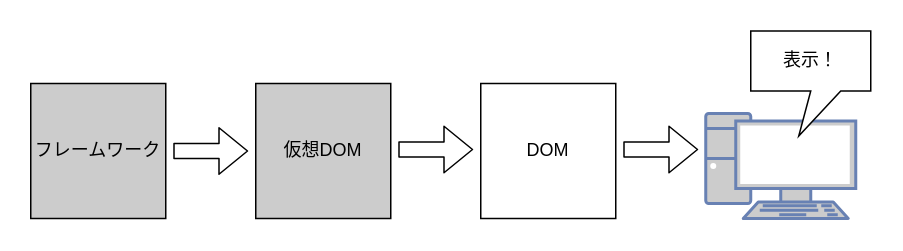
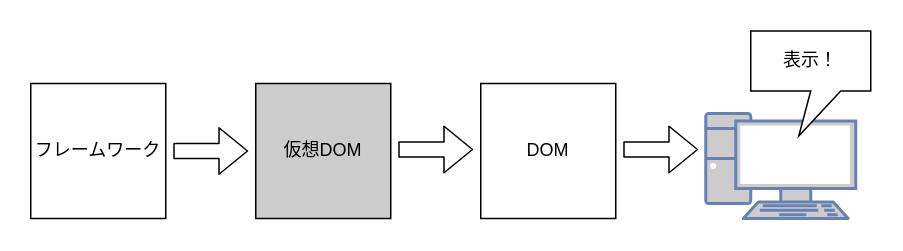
node "フレームワーク": fillcolor #cccccc -> #ffffff
